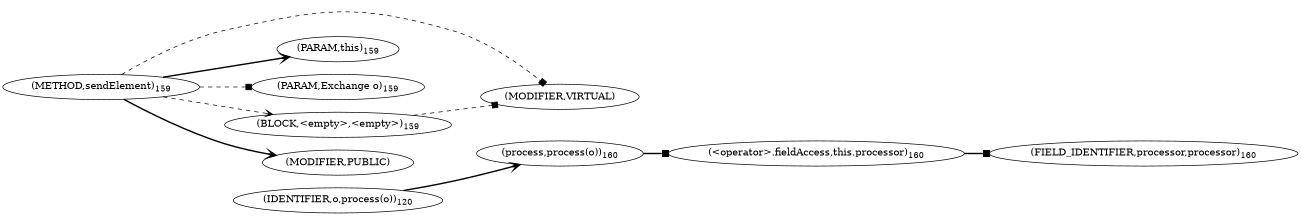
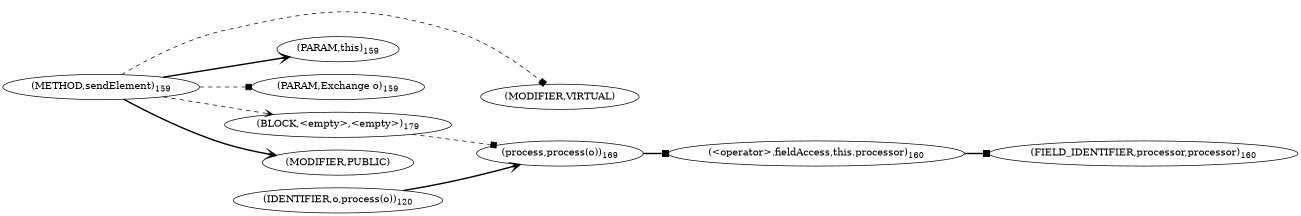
edge "(BLOCK,<empty>,<empty>)" -> "(MODIFIER,VIRTUAL)": now "(BLOCK,<empty>,<empty>)" -> "(process,process(o))"
node "(BLOCK,<empty>,<empty>)": text "159" -> "179"
node "(process,process(o))": text "160" -> "169"
